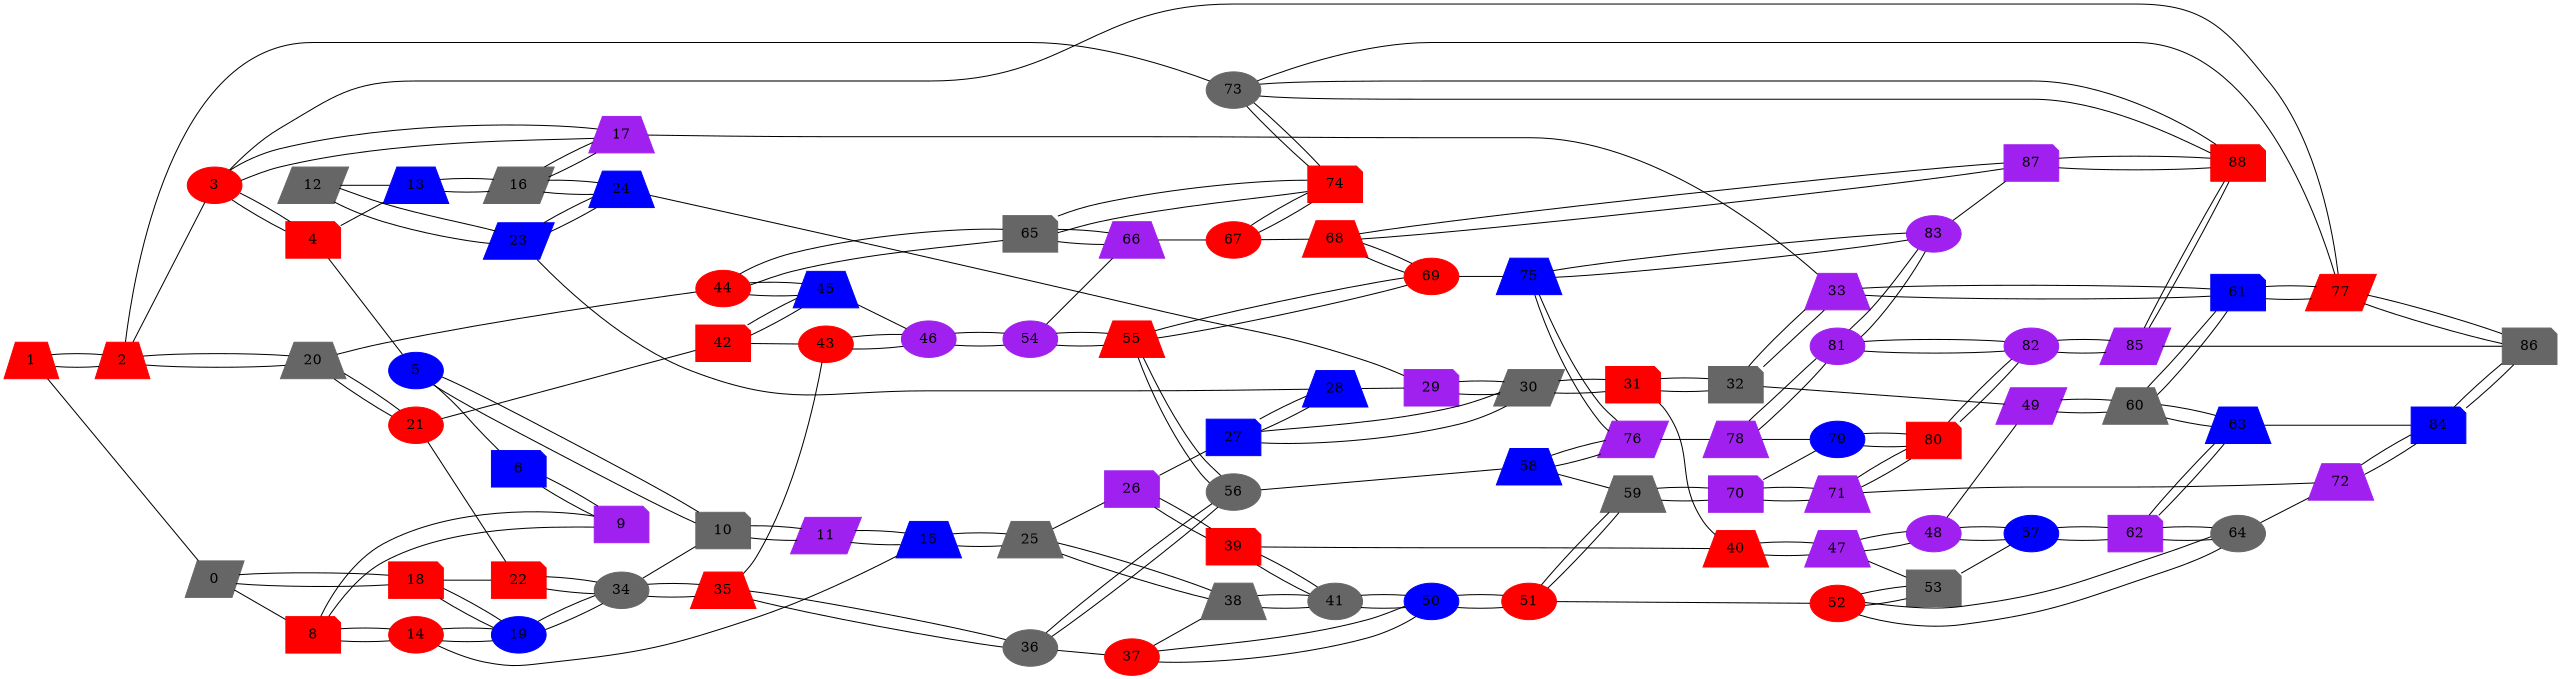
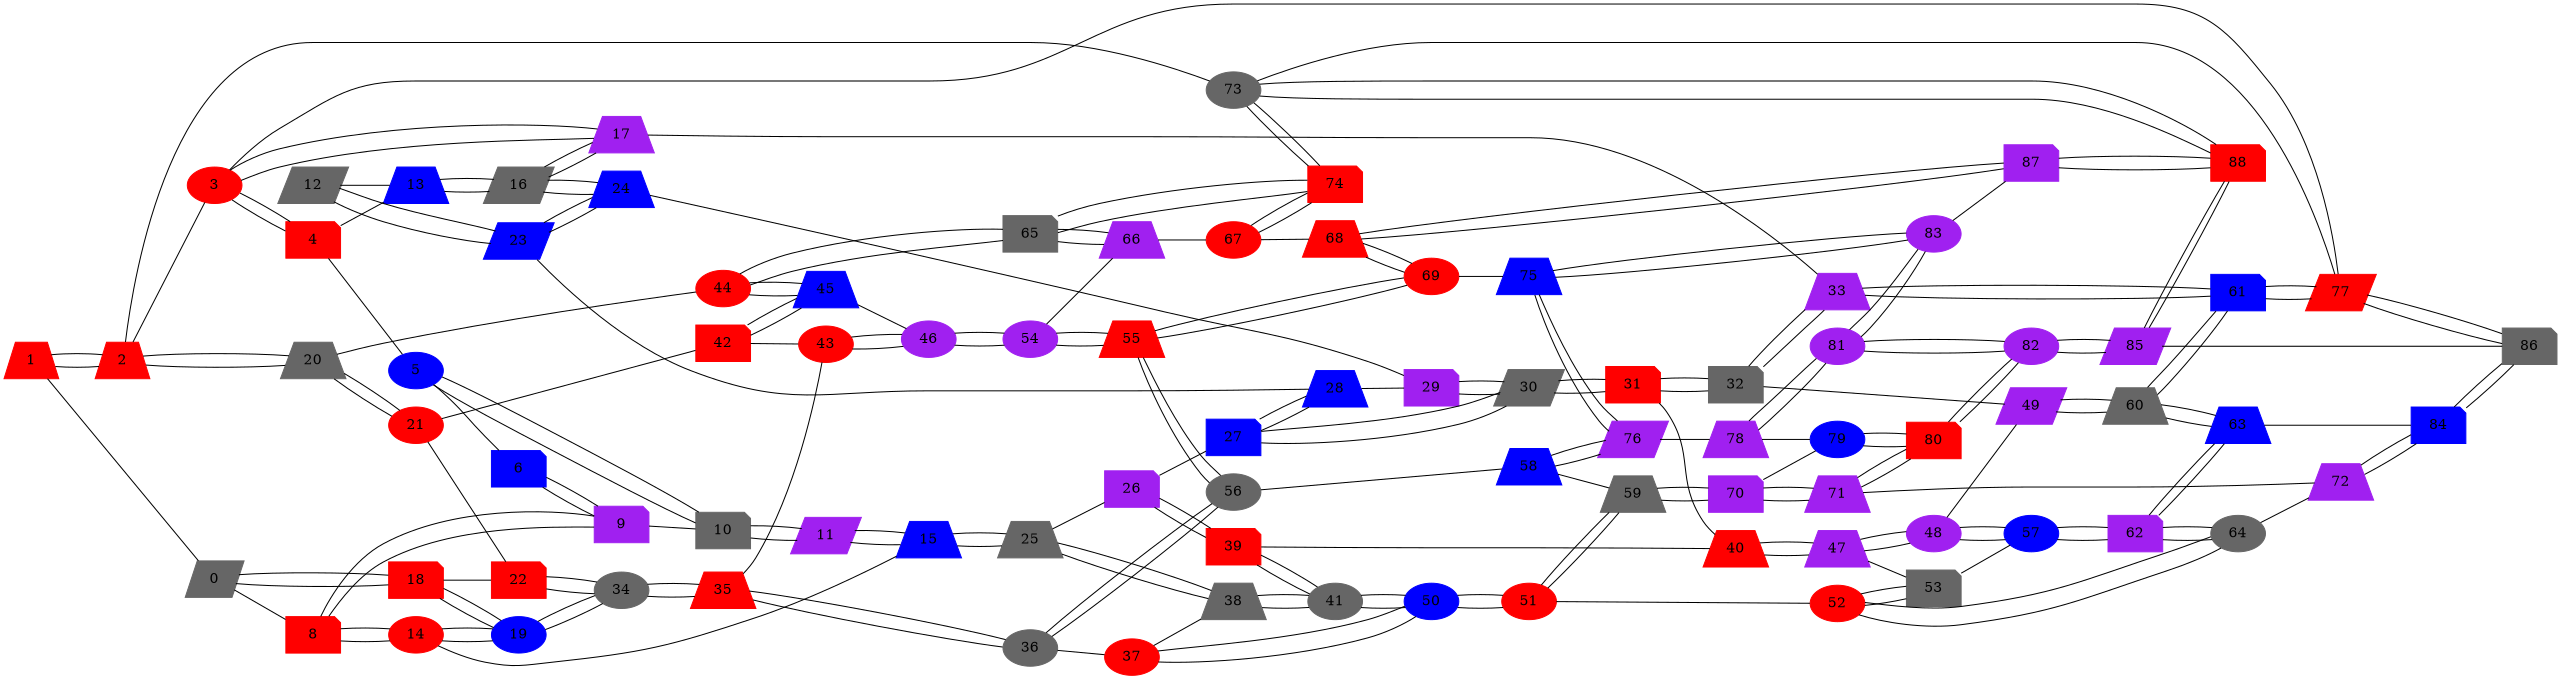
edge "10" -- "34": now "10" -- "9"
